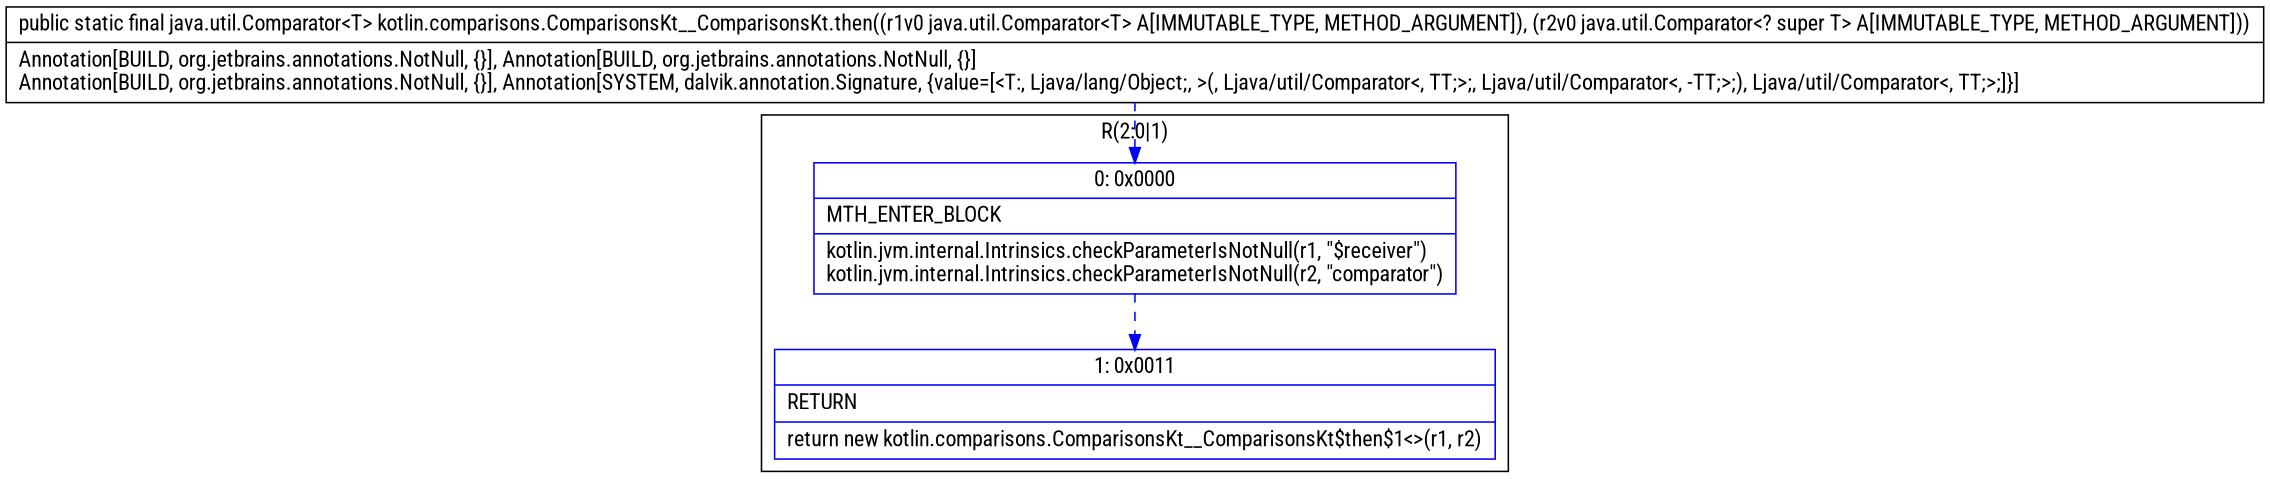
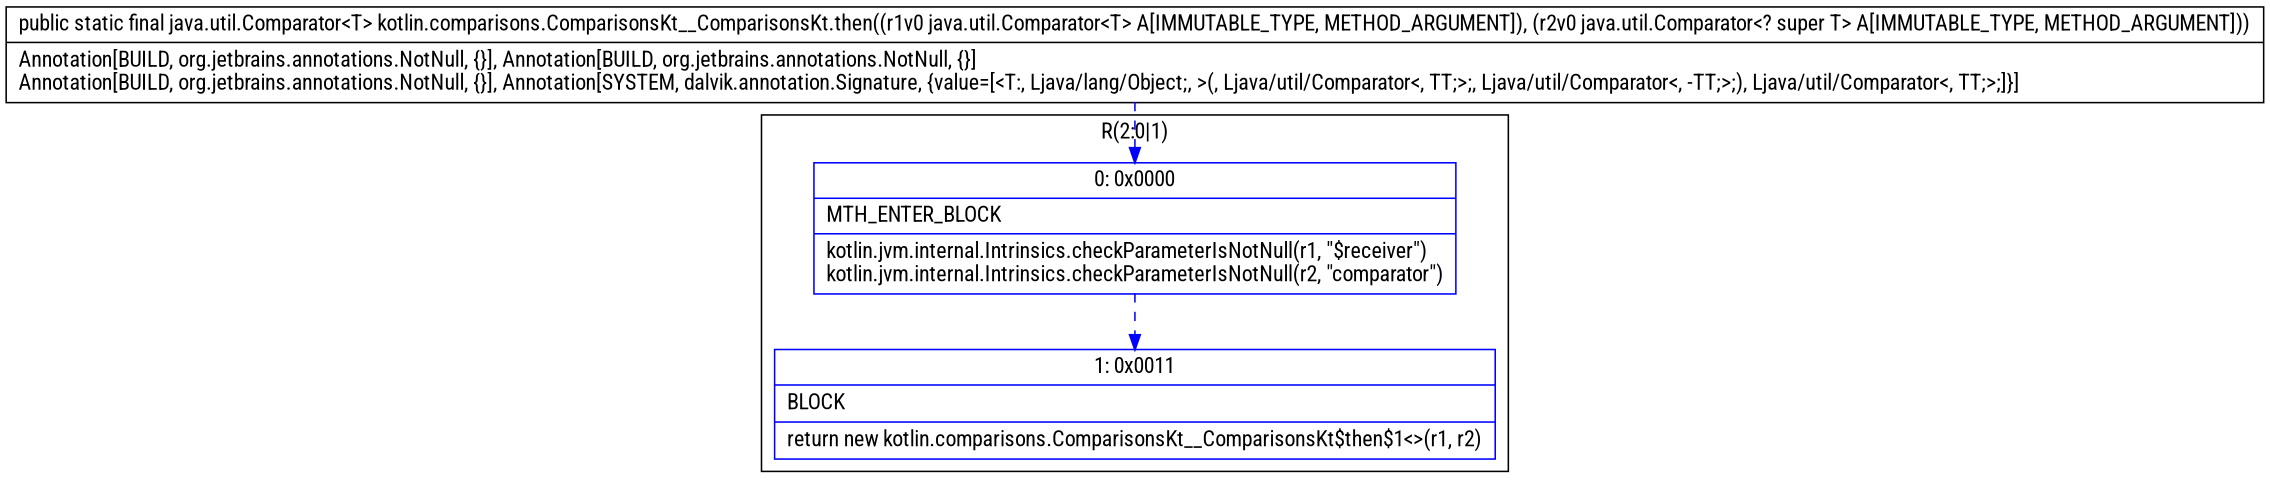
node "1: 0x0011": text "RETURN" -> "BLOCK"
